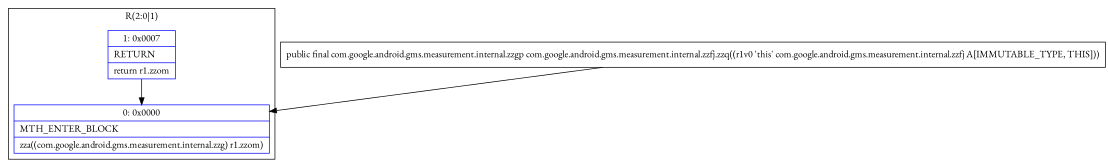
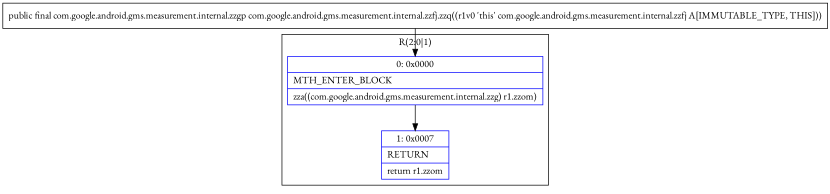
edge "1: 0x0007" -> "0: 0x0000": reversed
